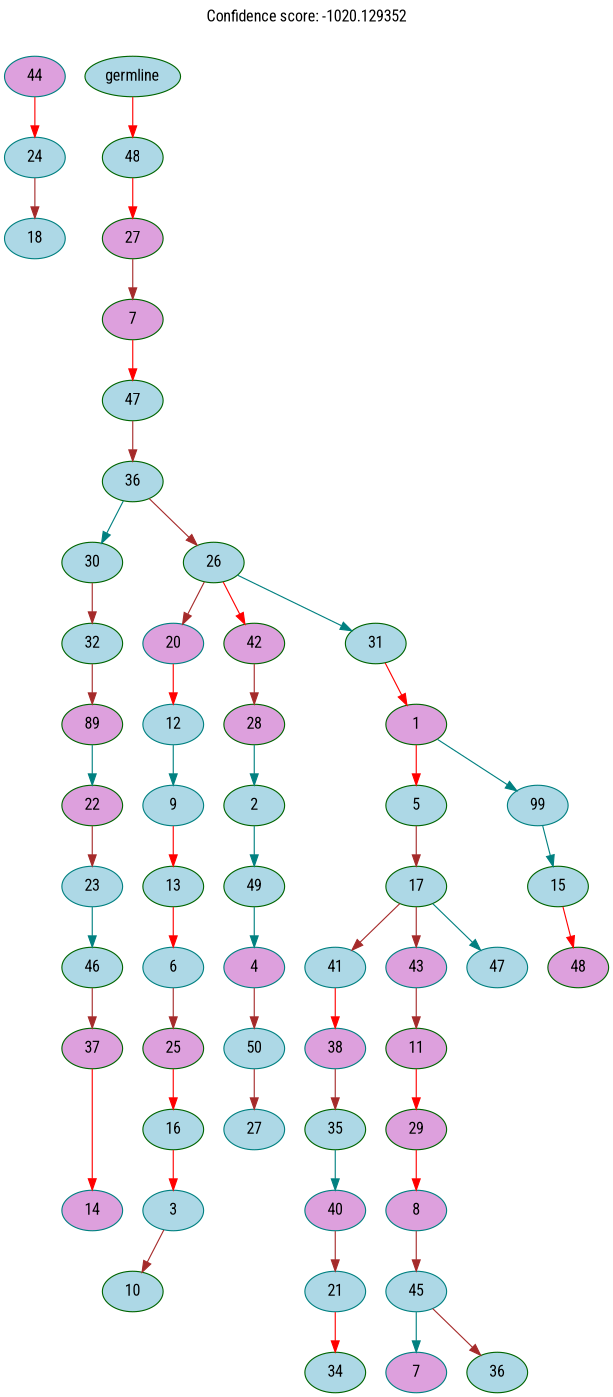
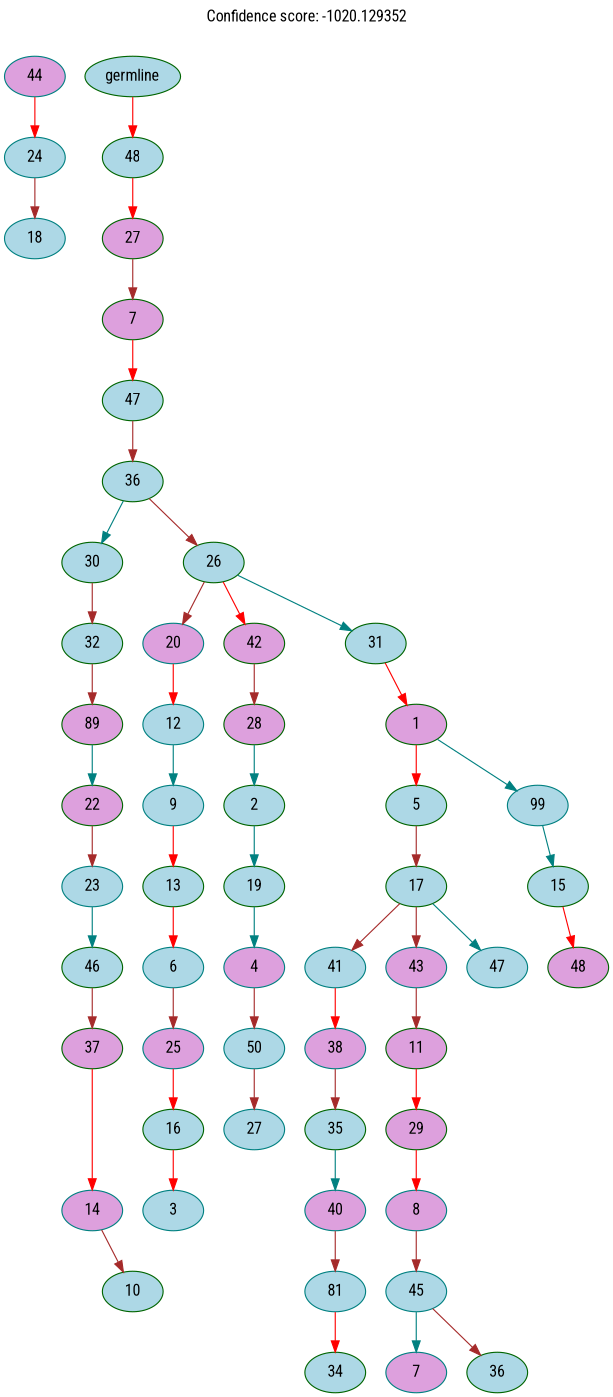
node "49": label "49" -> "19"
node "25": color darkgreen -> teal
edge "3" -> "10": now "14" -> "10"
node "21": label "21" -> "81"
